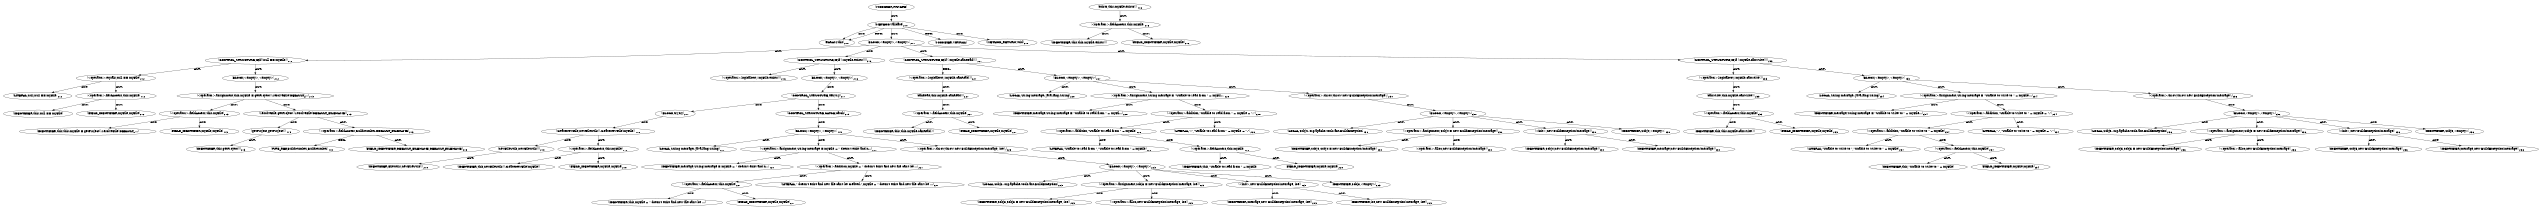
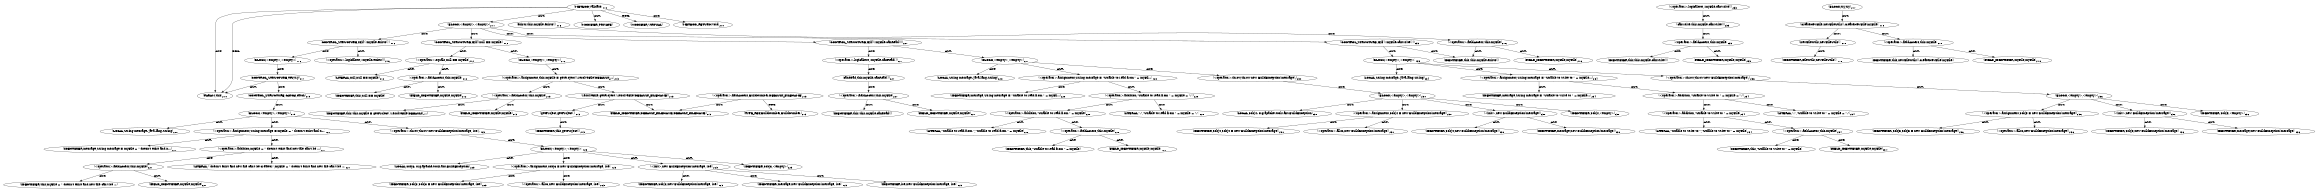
edge "(MODIFIER,PRIVATE)" -> "(METHOD,validate)": reversed
edge "(CONTROL_STRUCTURE,IF,if (!myFile.canWrite()))" -> "(<operator>.logicalNot,!myFile.canWrite())": now "(CONTROL_STRUCTURE,IF,if (!myFile.canWrite()))" -> "(IDENTIFIER,this,this.myFile.exists())"
edge "(CONTROL_STRUCTURE,IF,if (!myFile.canRead()))" -> "(<operator>.logicalNot,!myFile.canRead())": label "DDG: " -> "AST: "
edge "(CONTROL_STRUCTURE,TRY,try)" -> "(BLOCK,try,try)": now "(CONTROL_STRUCTURE,TRY,try)" -> "(PARAM,this)"
edge "(resolveFile,getProject().resolveFile(DEFAULT_FILENAME))" -> "(<operator>.fieldAccess,BuildNumber.DEFAULT_FILENAME)": now "(resolveFile,getProject().resolveFile(DEFAULT_FILENAME))" -> "(FIELD_IDENTIFIER,DEFAULT_FILENAME,DEFAULT_FILENAME)"
node "(LOCAL,$obj5: org.apache.tools.ant.BuildException)": removed
node "(IDENTIFIER,$obj3,new BuildException(message, ioe))": added
